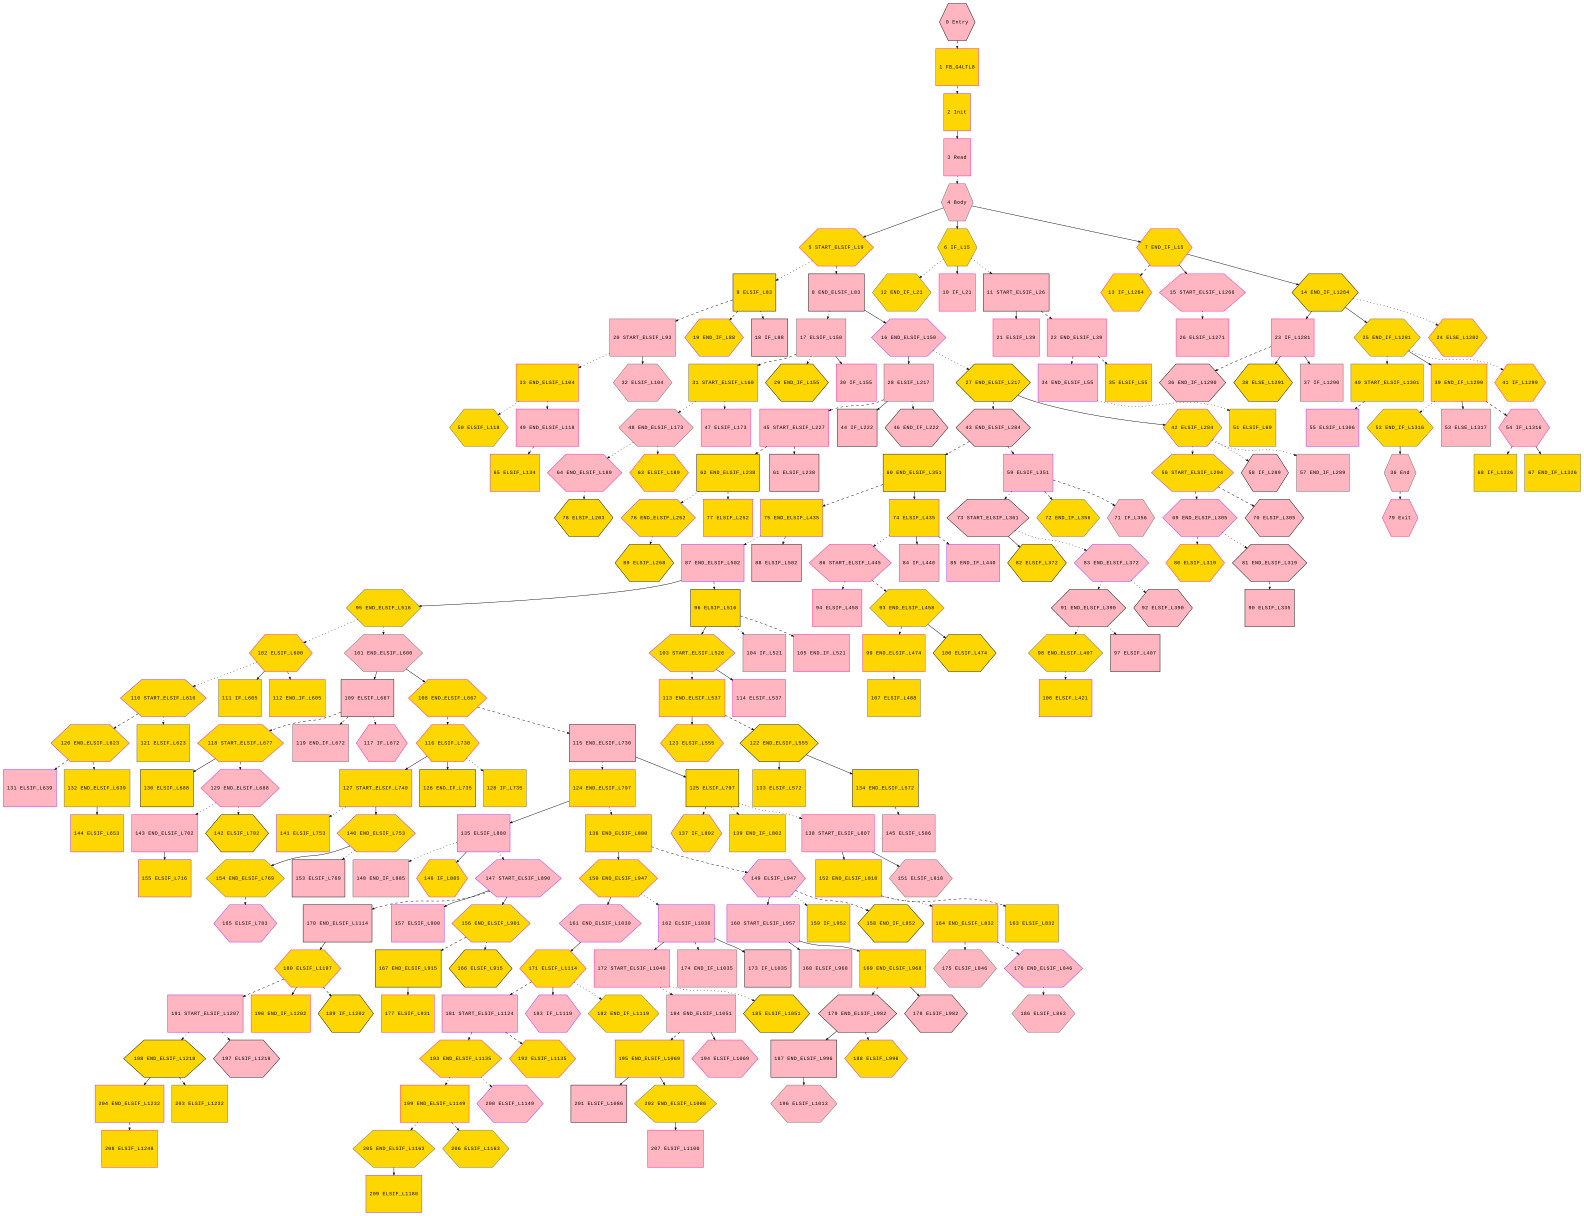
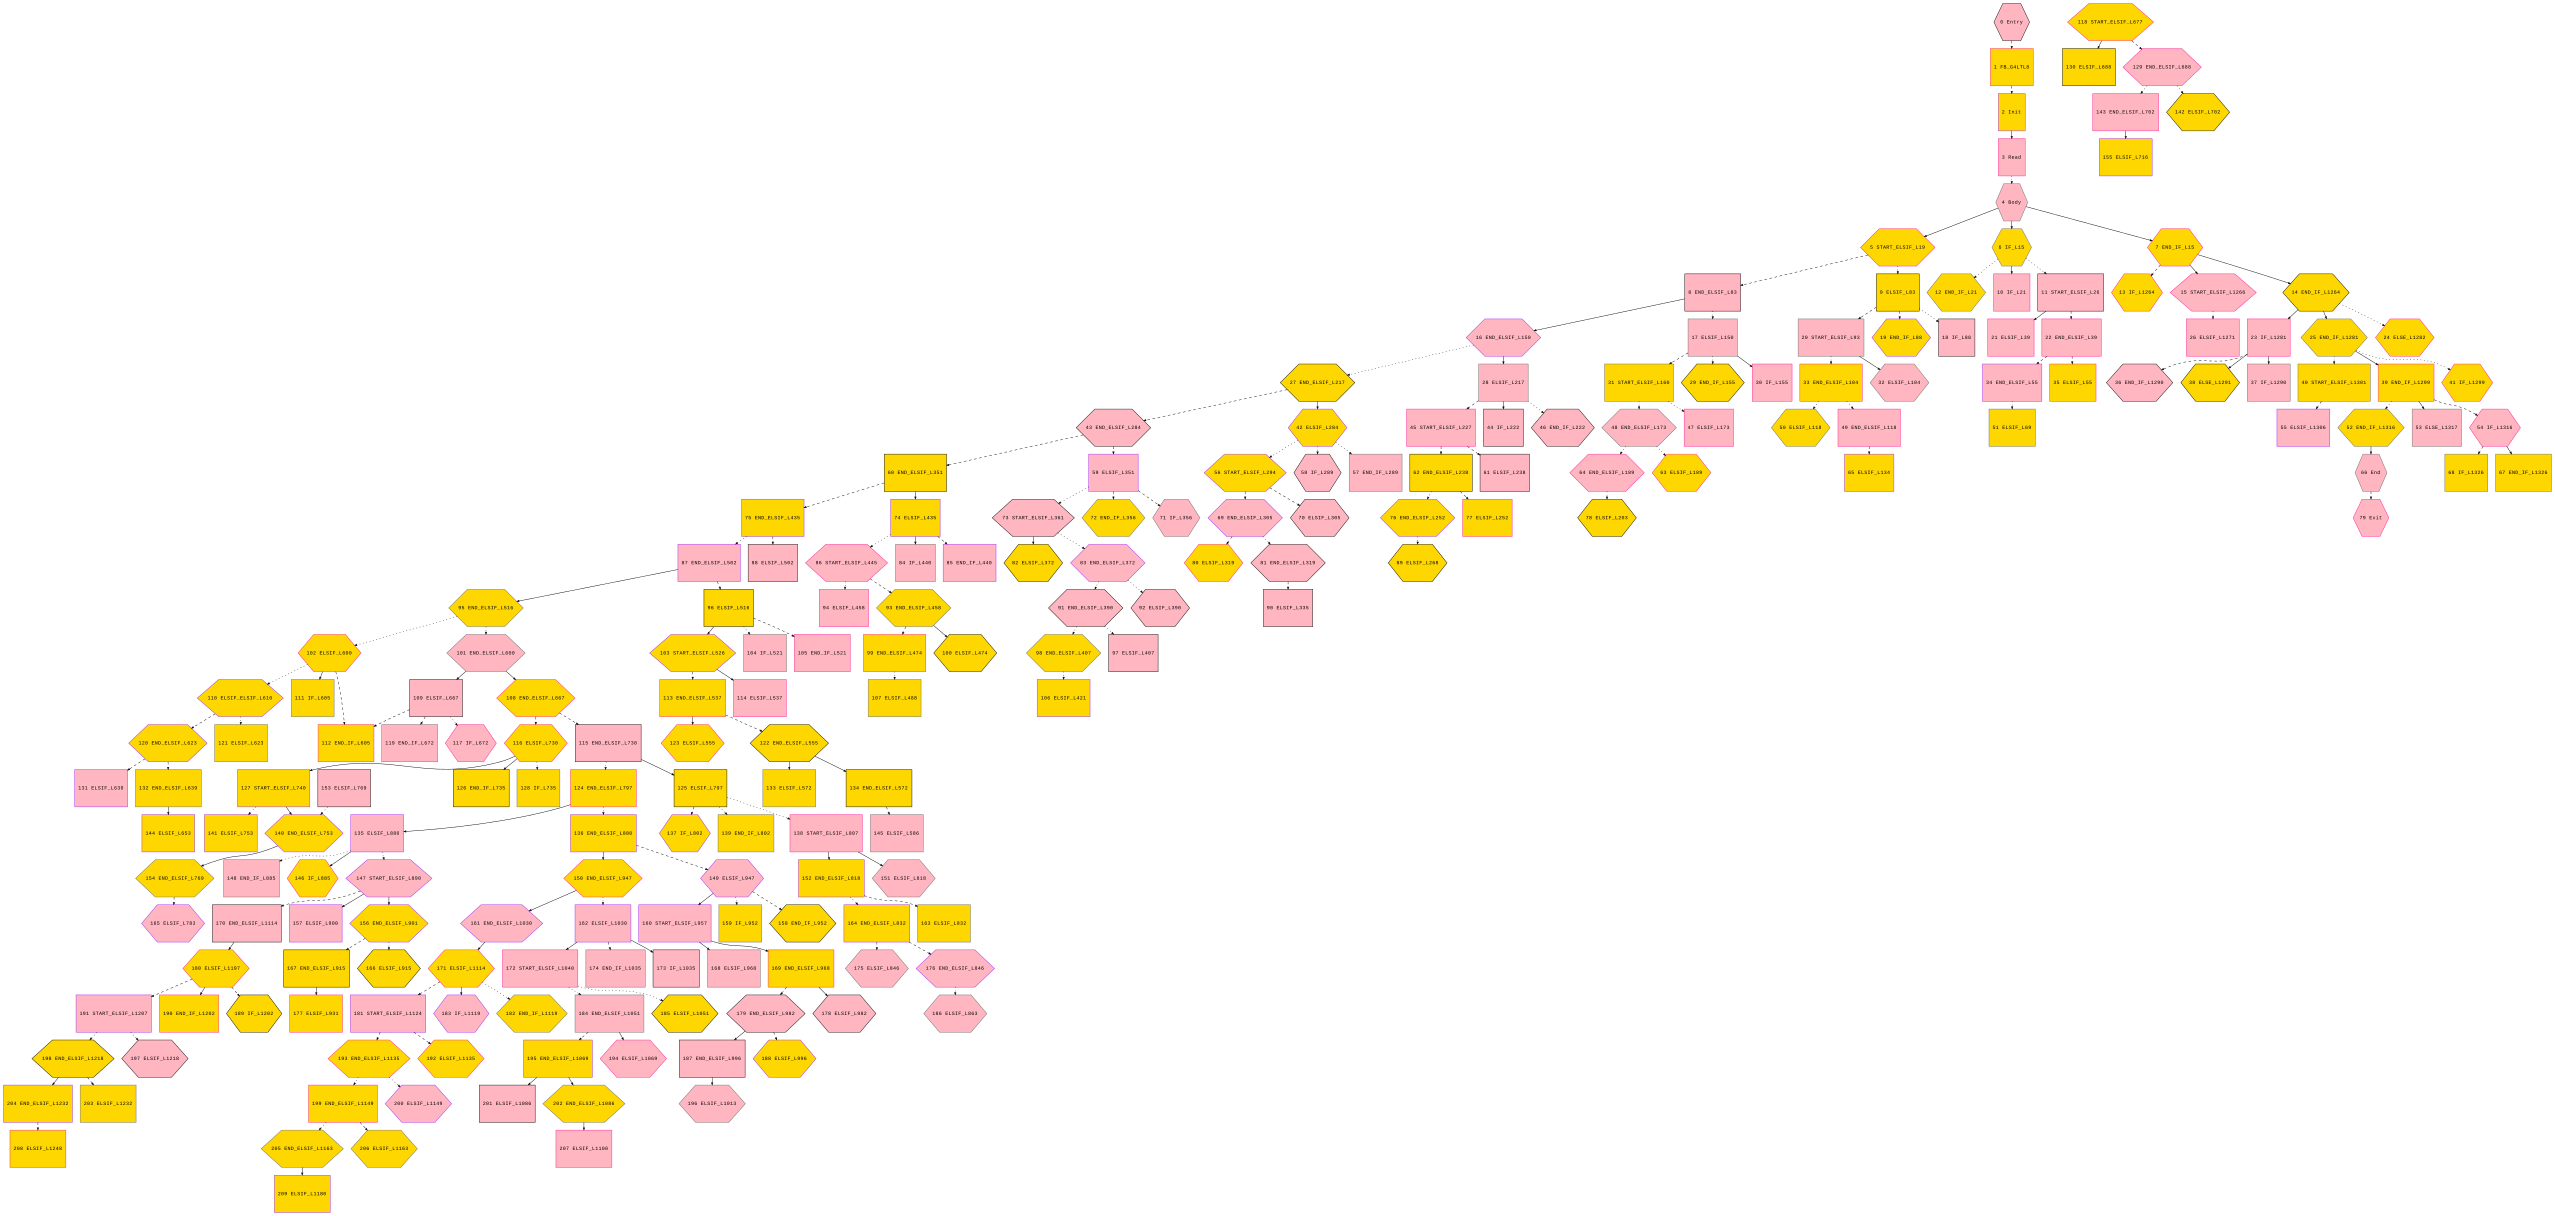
node "36 End": label "36 End" -> "66 End"
node "110 START_ELSIF_L610": label "110 START_ELSIF_L610" -> "110 ELSIF_ELSIF_L610"
edge "109 ELSIF_L667" -> "118 START_ELSIF_L677": now "109 ELSIF_L667" -> "112 END_IF_L605"
edge "140 END_ELSIF_L753" -> "153 ELSIF_L769": reversed
